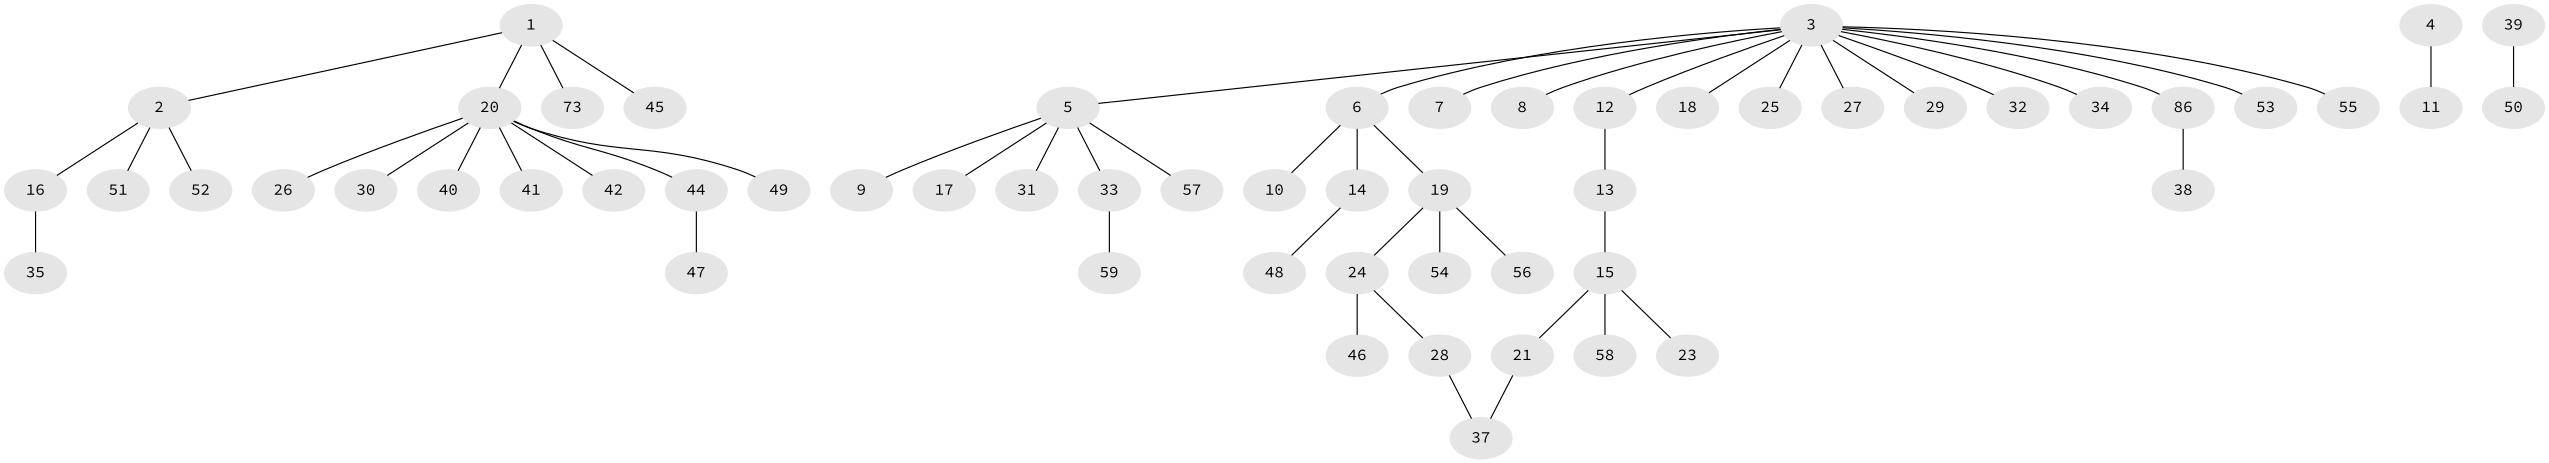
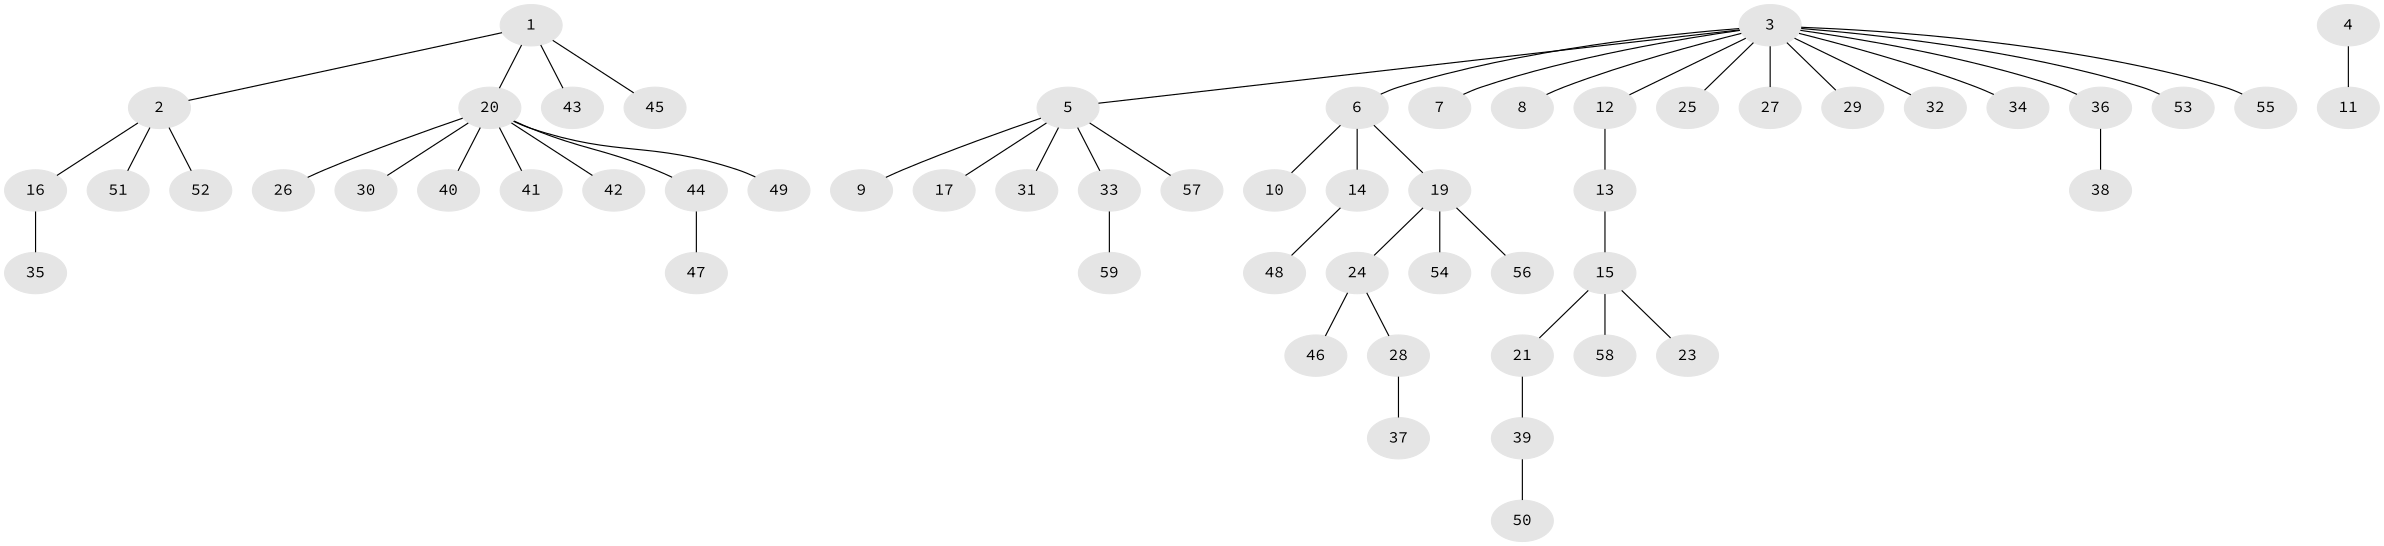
node "73": label "73" -> "43"
node "18": removed
node "86": label "86" -> "36"
edge "21" -- "37": now "21" -- "39"
